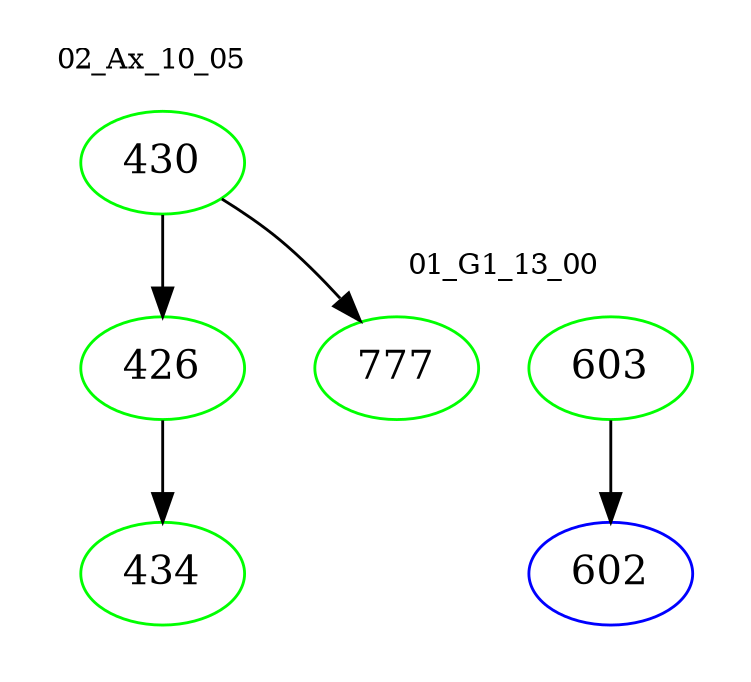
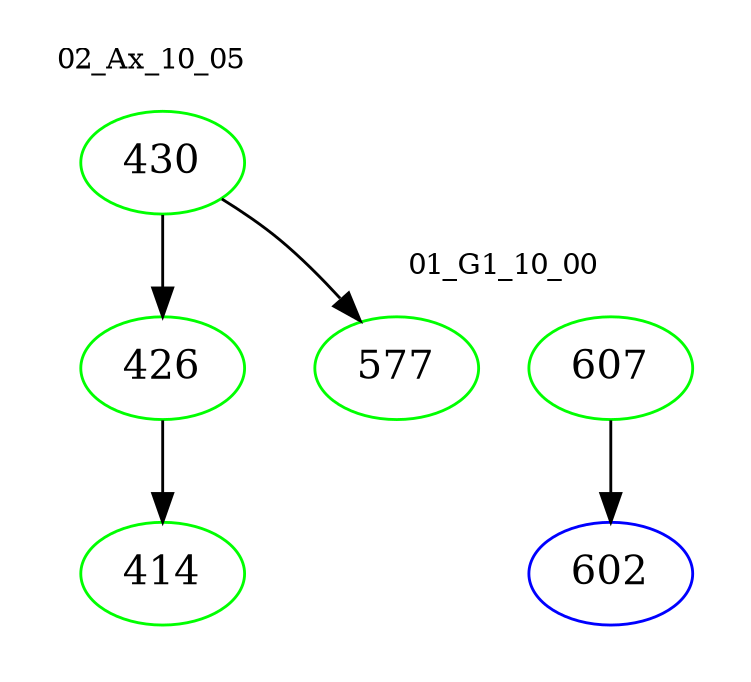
cluster "01_G1_13_00": label "01_G1_13_00" -> "01_G1_10_00"
node "777": label "777" -> "577"
node "603": label "603" -> "607"
node "434": label "434" -> "414"
